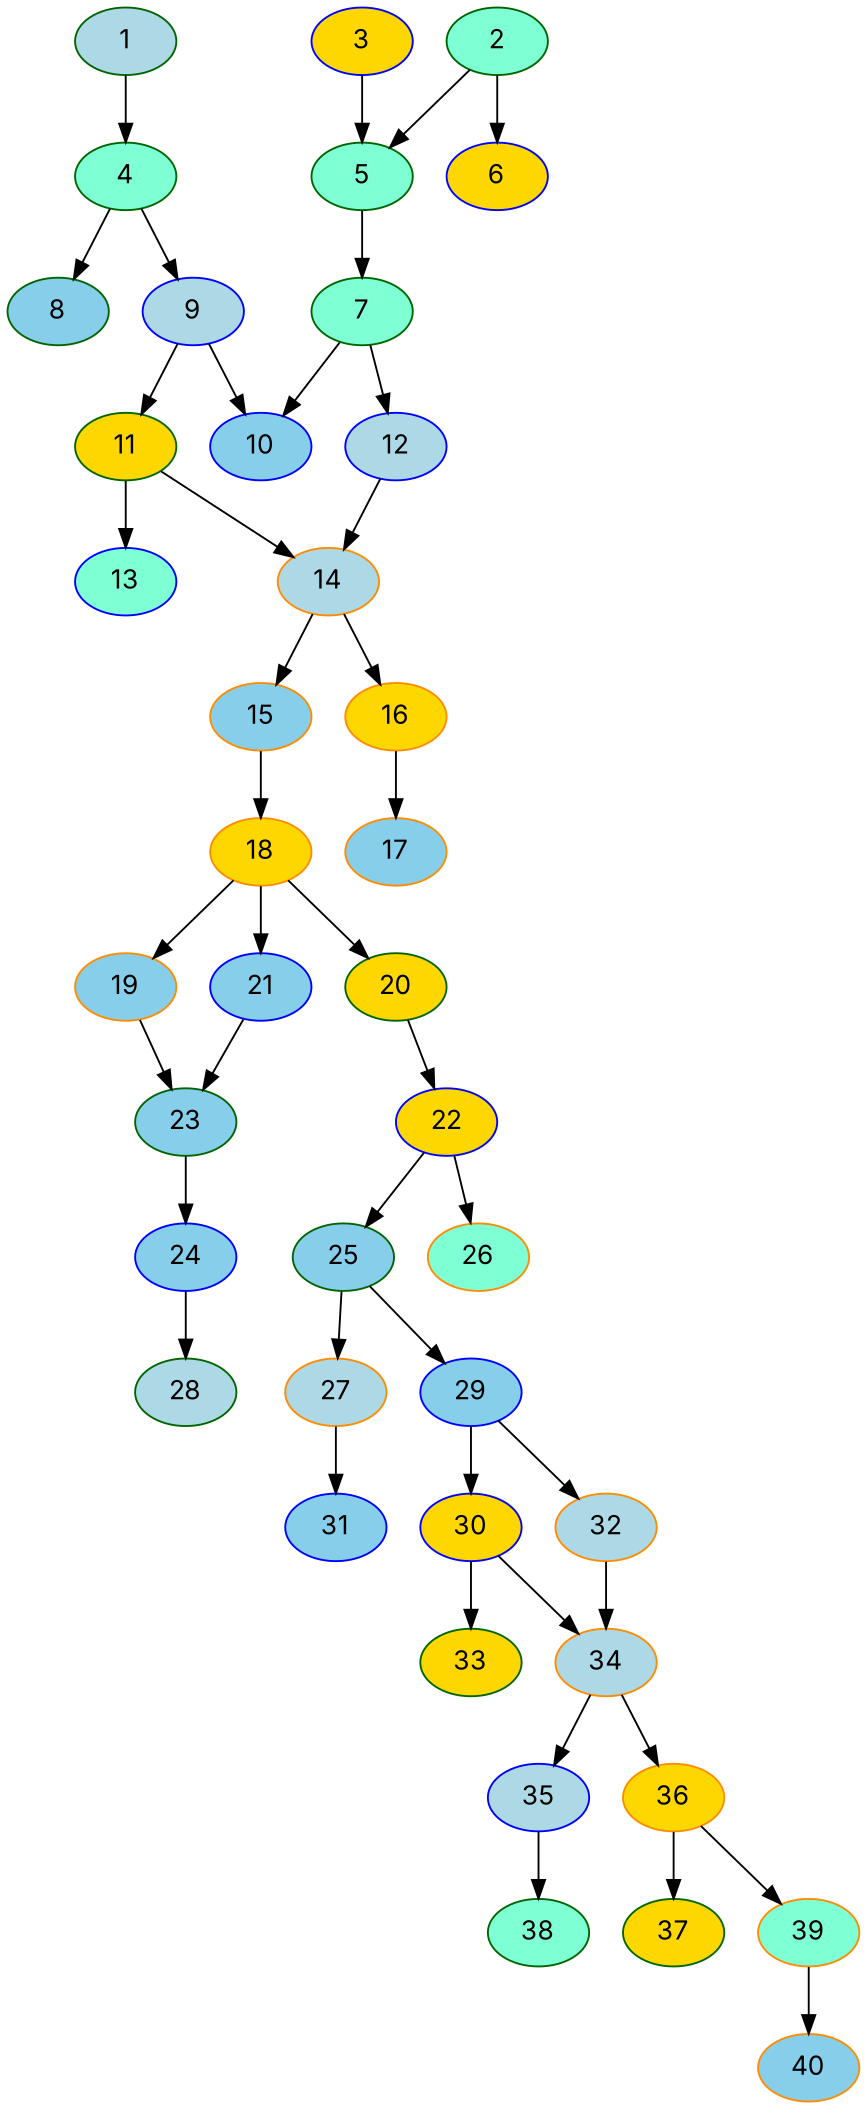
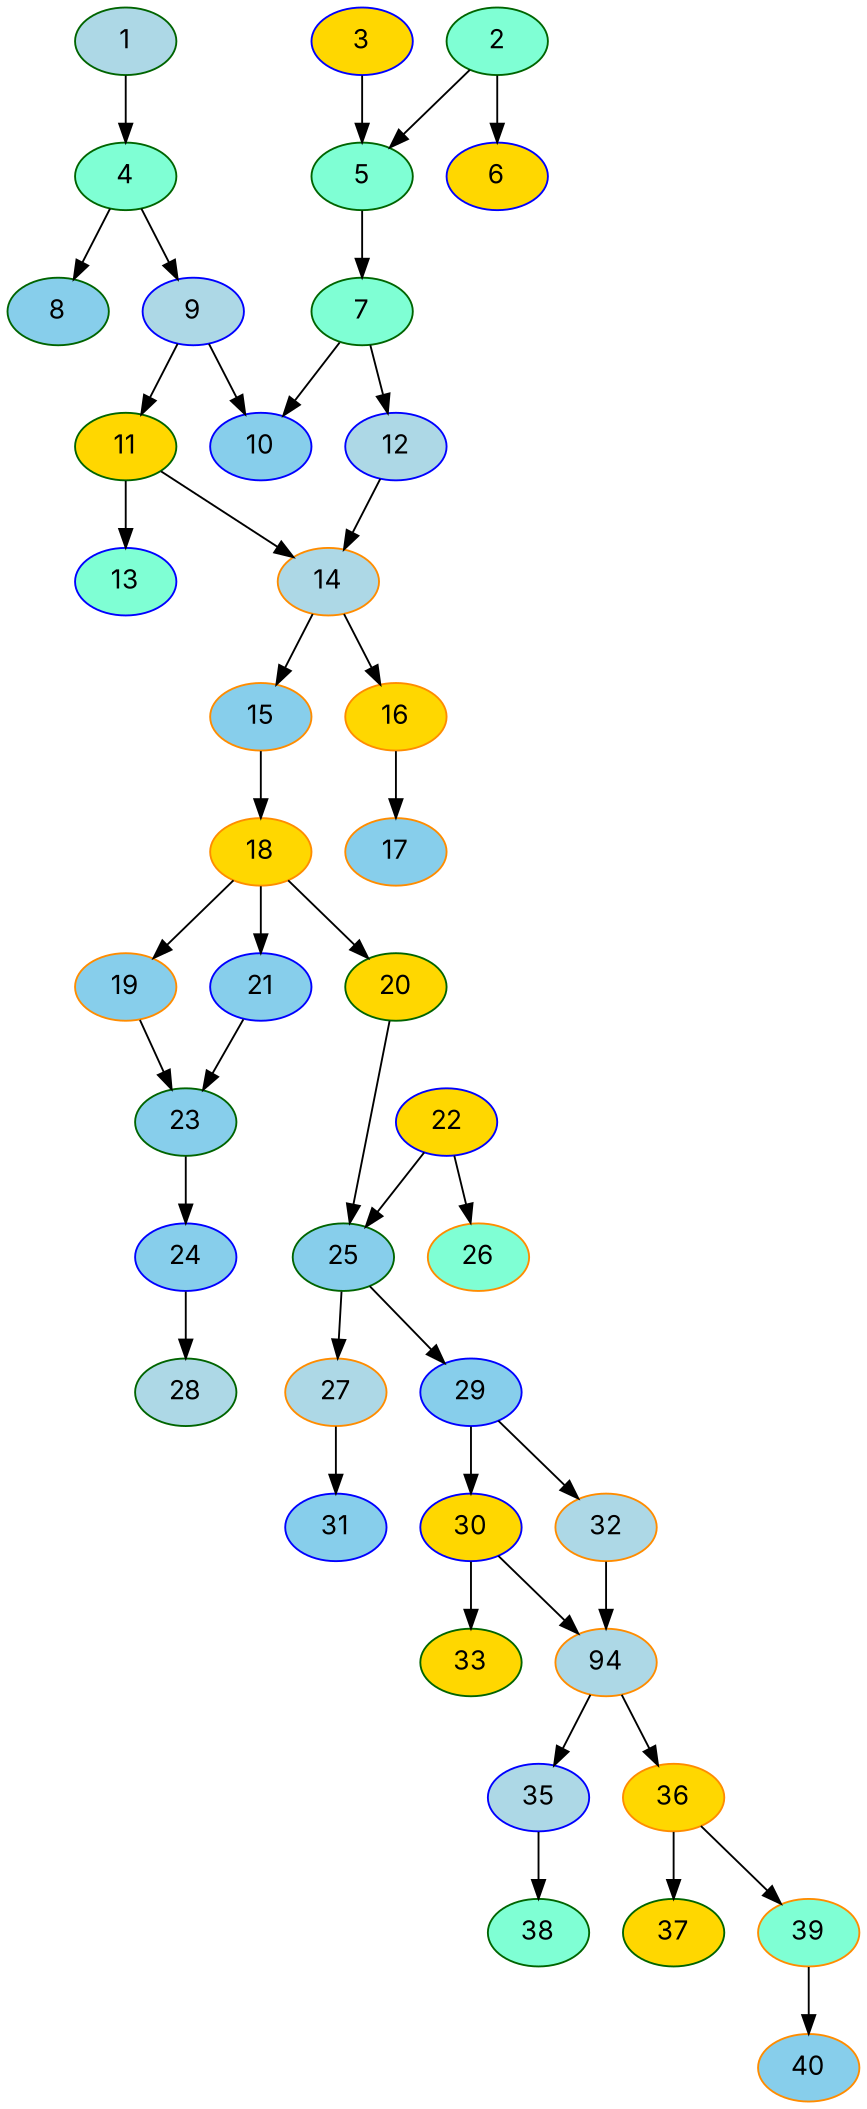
edge "20" -> "22": now "20" -> "25"
node "34": label "34" -> "94"
